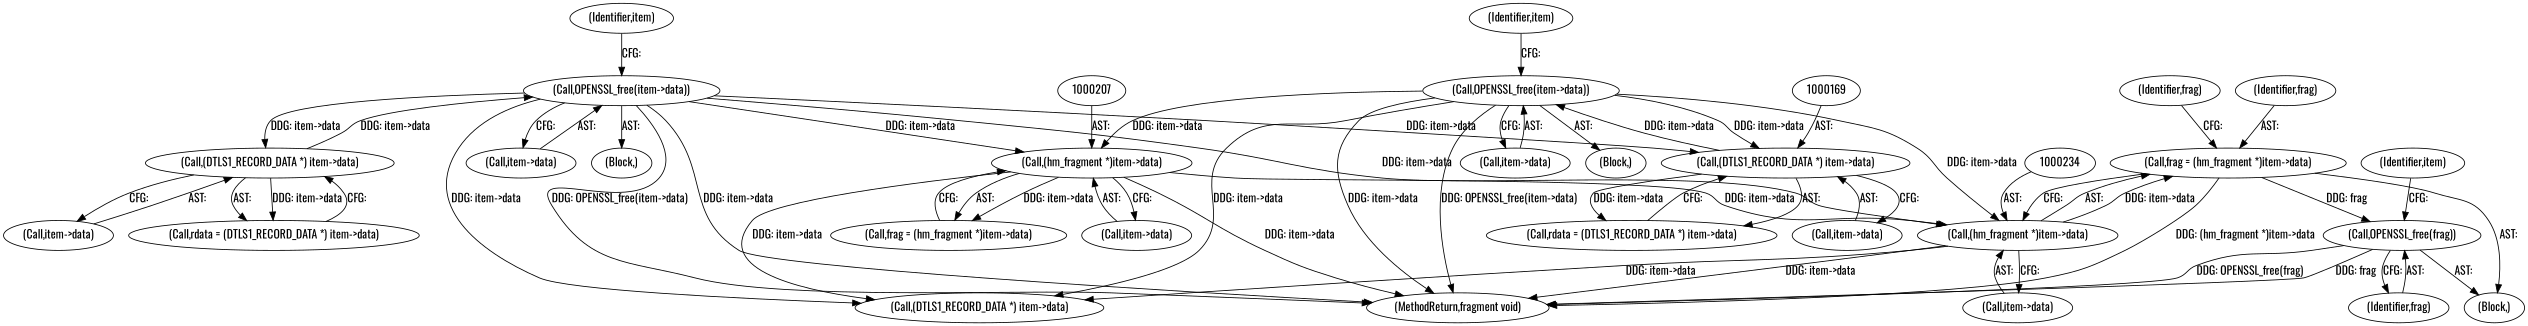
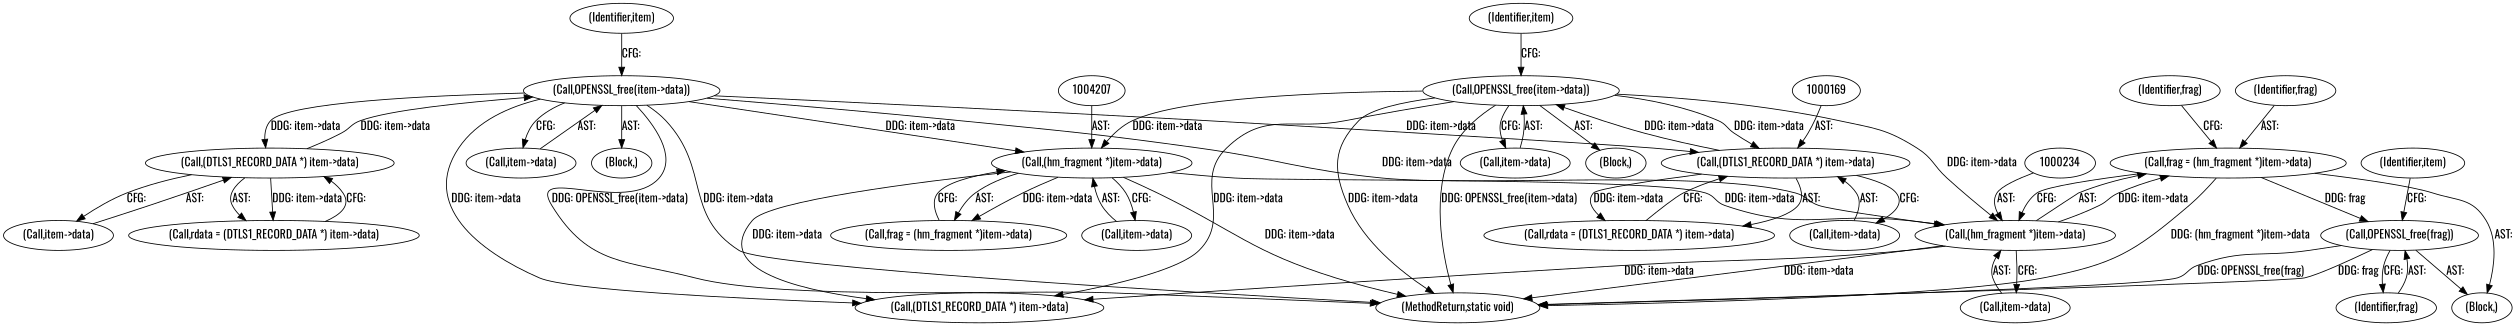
node "1000207": label "1000207" -> "1004207"
node "(MethodReturn,fragment void)": label "(MethodReturn,fragment void)" -> "(MethodReturn,static void)"
